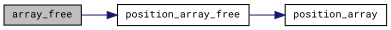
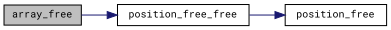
node "position_array_free": label "position_array_free" -> "position_free_free"
node "position_array": label "position_array" -> "position_free"
